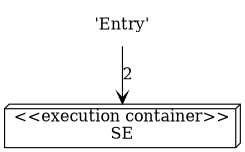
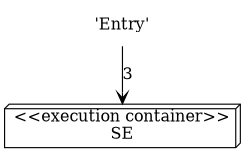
edge "'Entry'" -> "<<execution container>> SE": label "2" -> "3"
